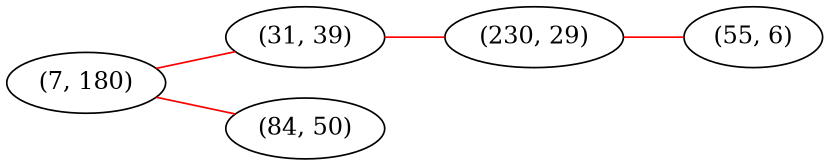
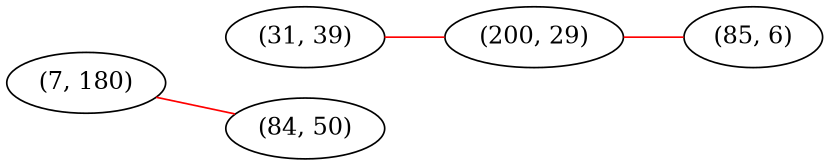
node "(230, 29)": label "(230, 29)" -> "(200, 29)"
node "(55, 6)": label "(55, 6)" -> "(85, 6)"
edge "(31, 39)" -- "(7, 180)": removed
